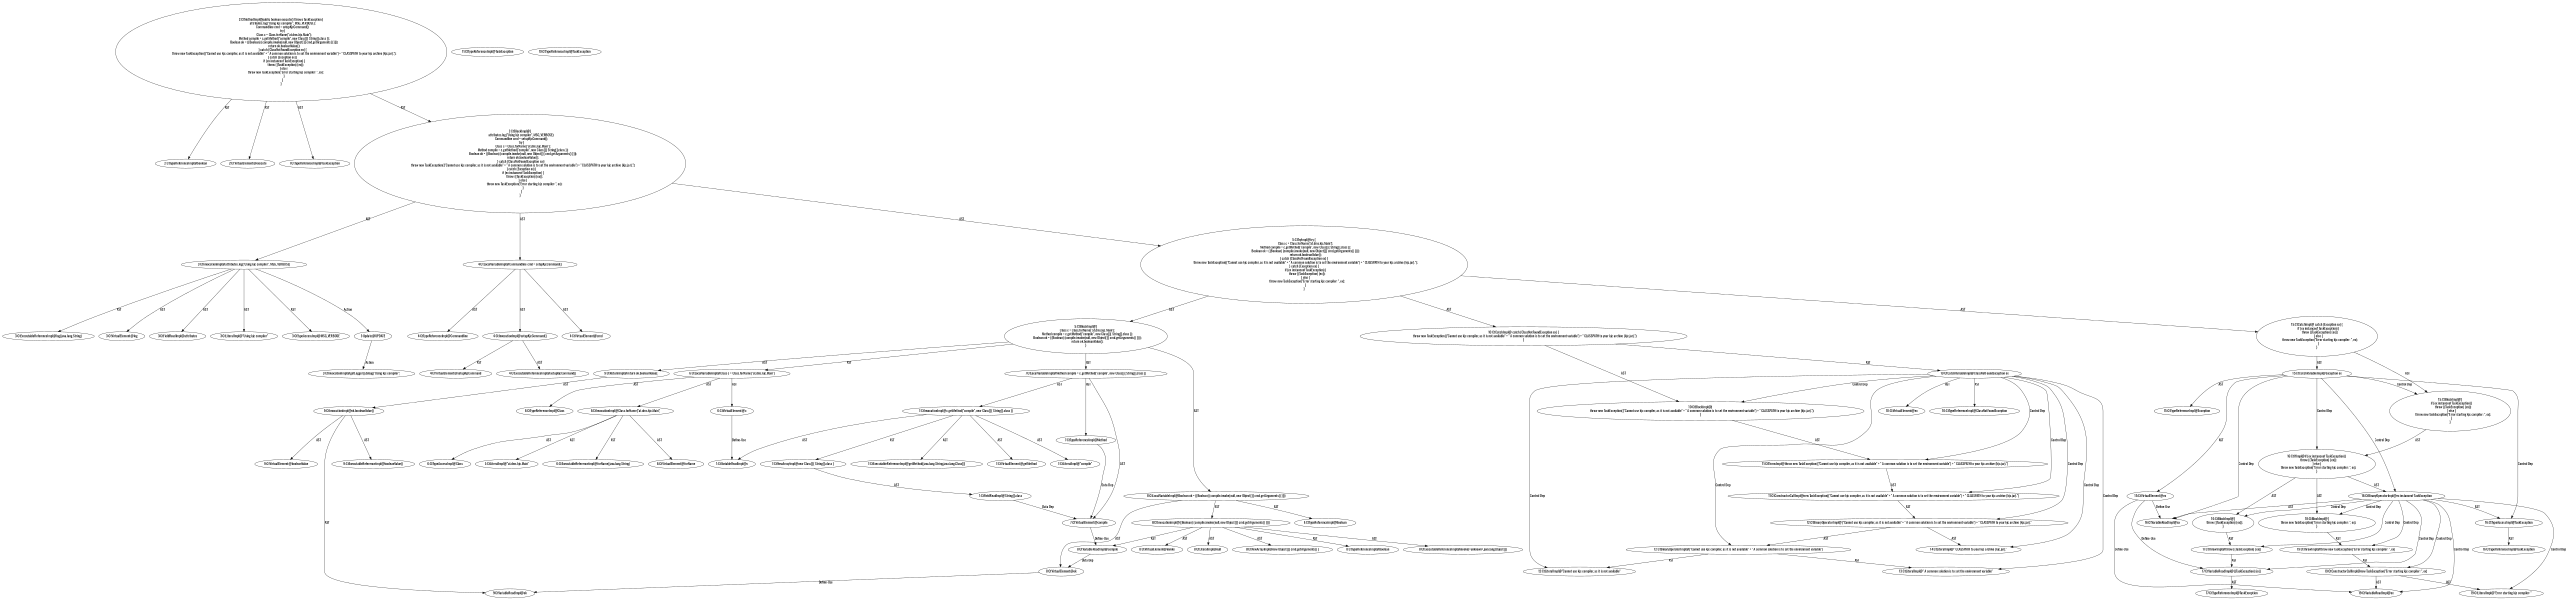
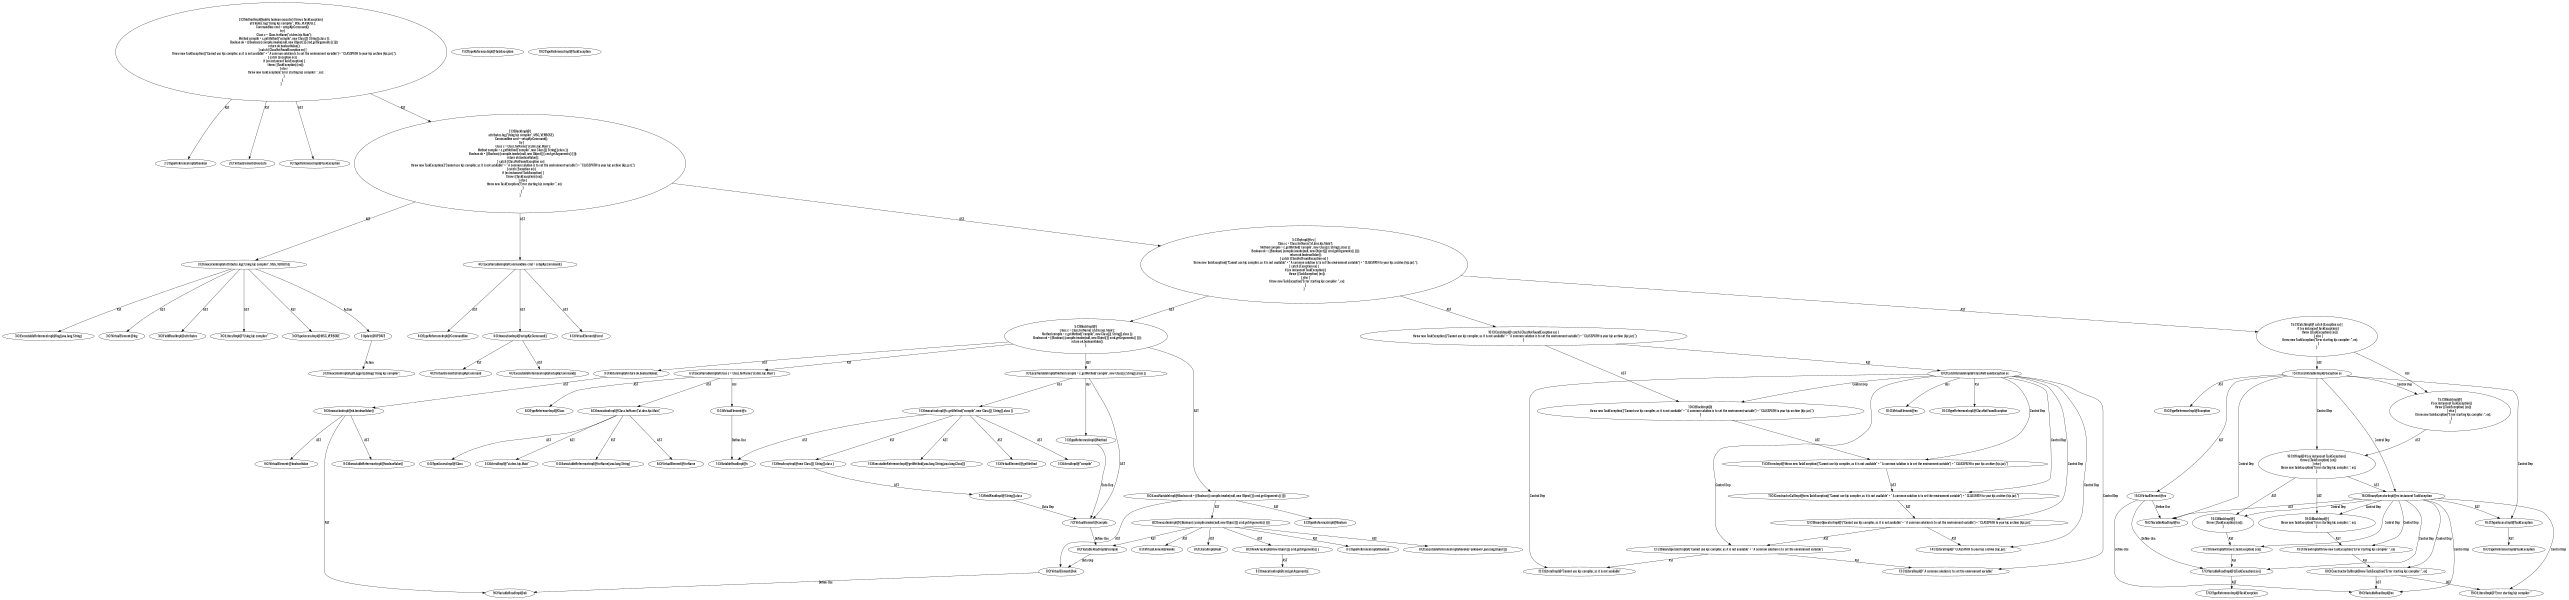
node "8:CtInvocationImpl@cmd.getArguments()": added
